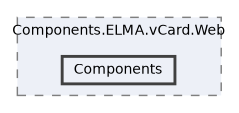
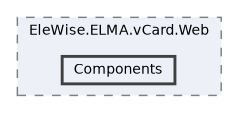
cluster "Components.ELMA.vCard.Web": label "Components.ELMA.vCard.Web" -> "EleWise.ELMA.vCard.Web"
